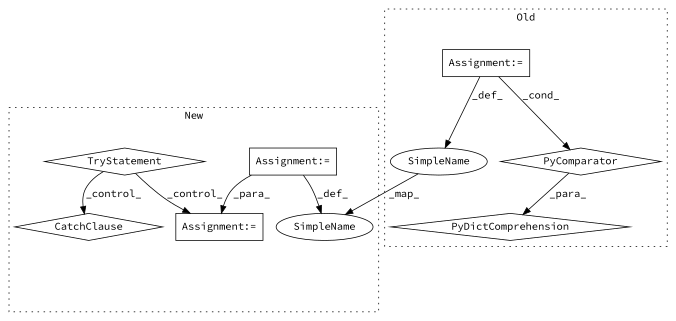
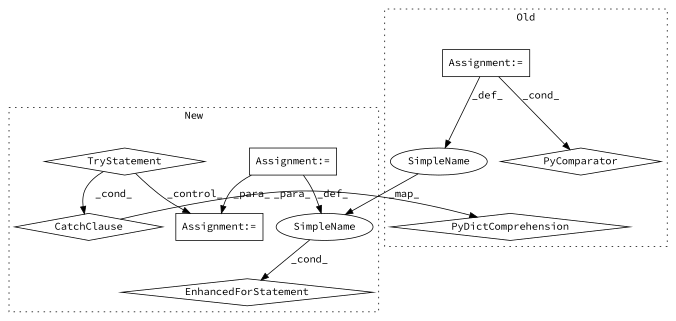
edge "PyComparator" -> "PyDictComprehension": now "CatchClause" -> "PyDictComprehension"
edge "TryStatement" -> "CatchClause": label "_control_" -> "_cond_"
node "EnhancedForStatement": added
